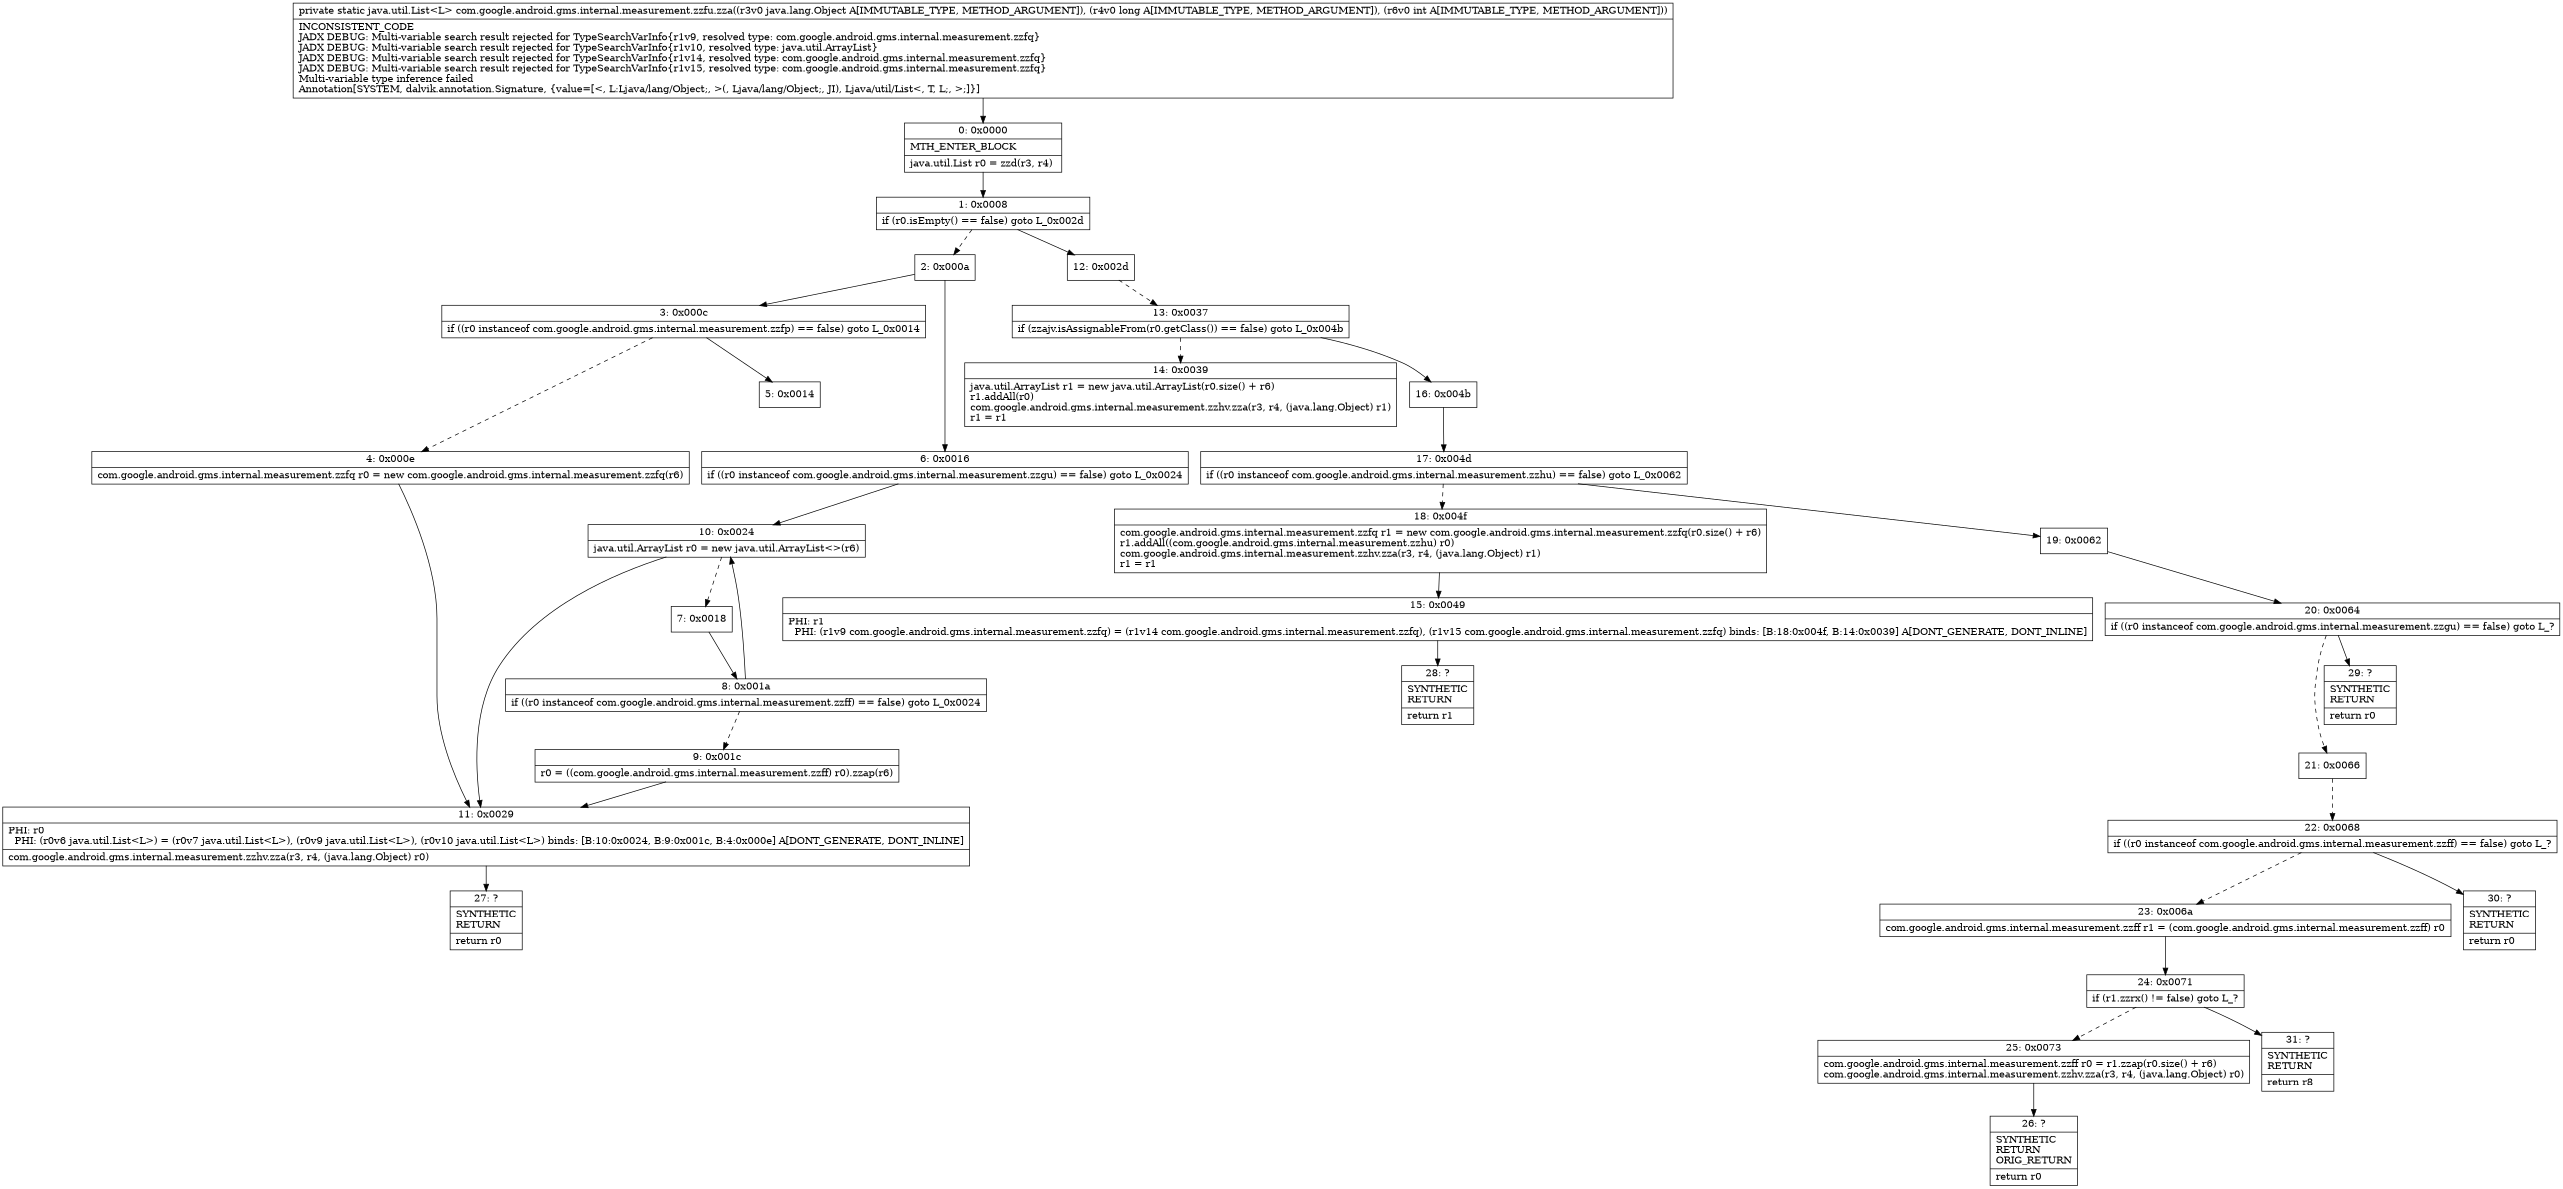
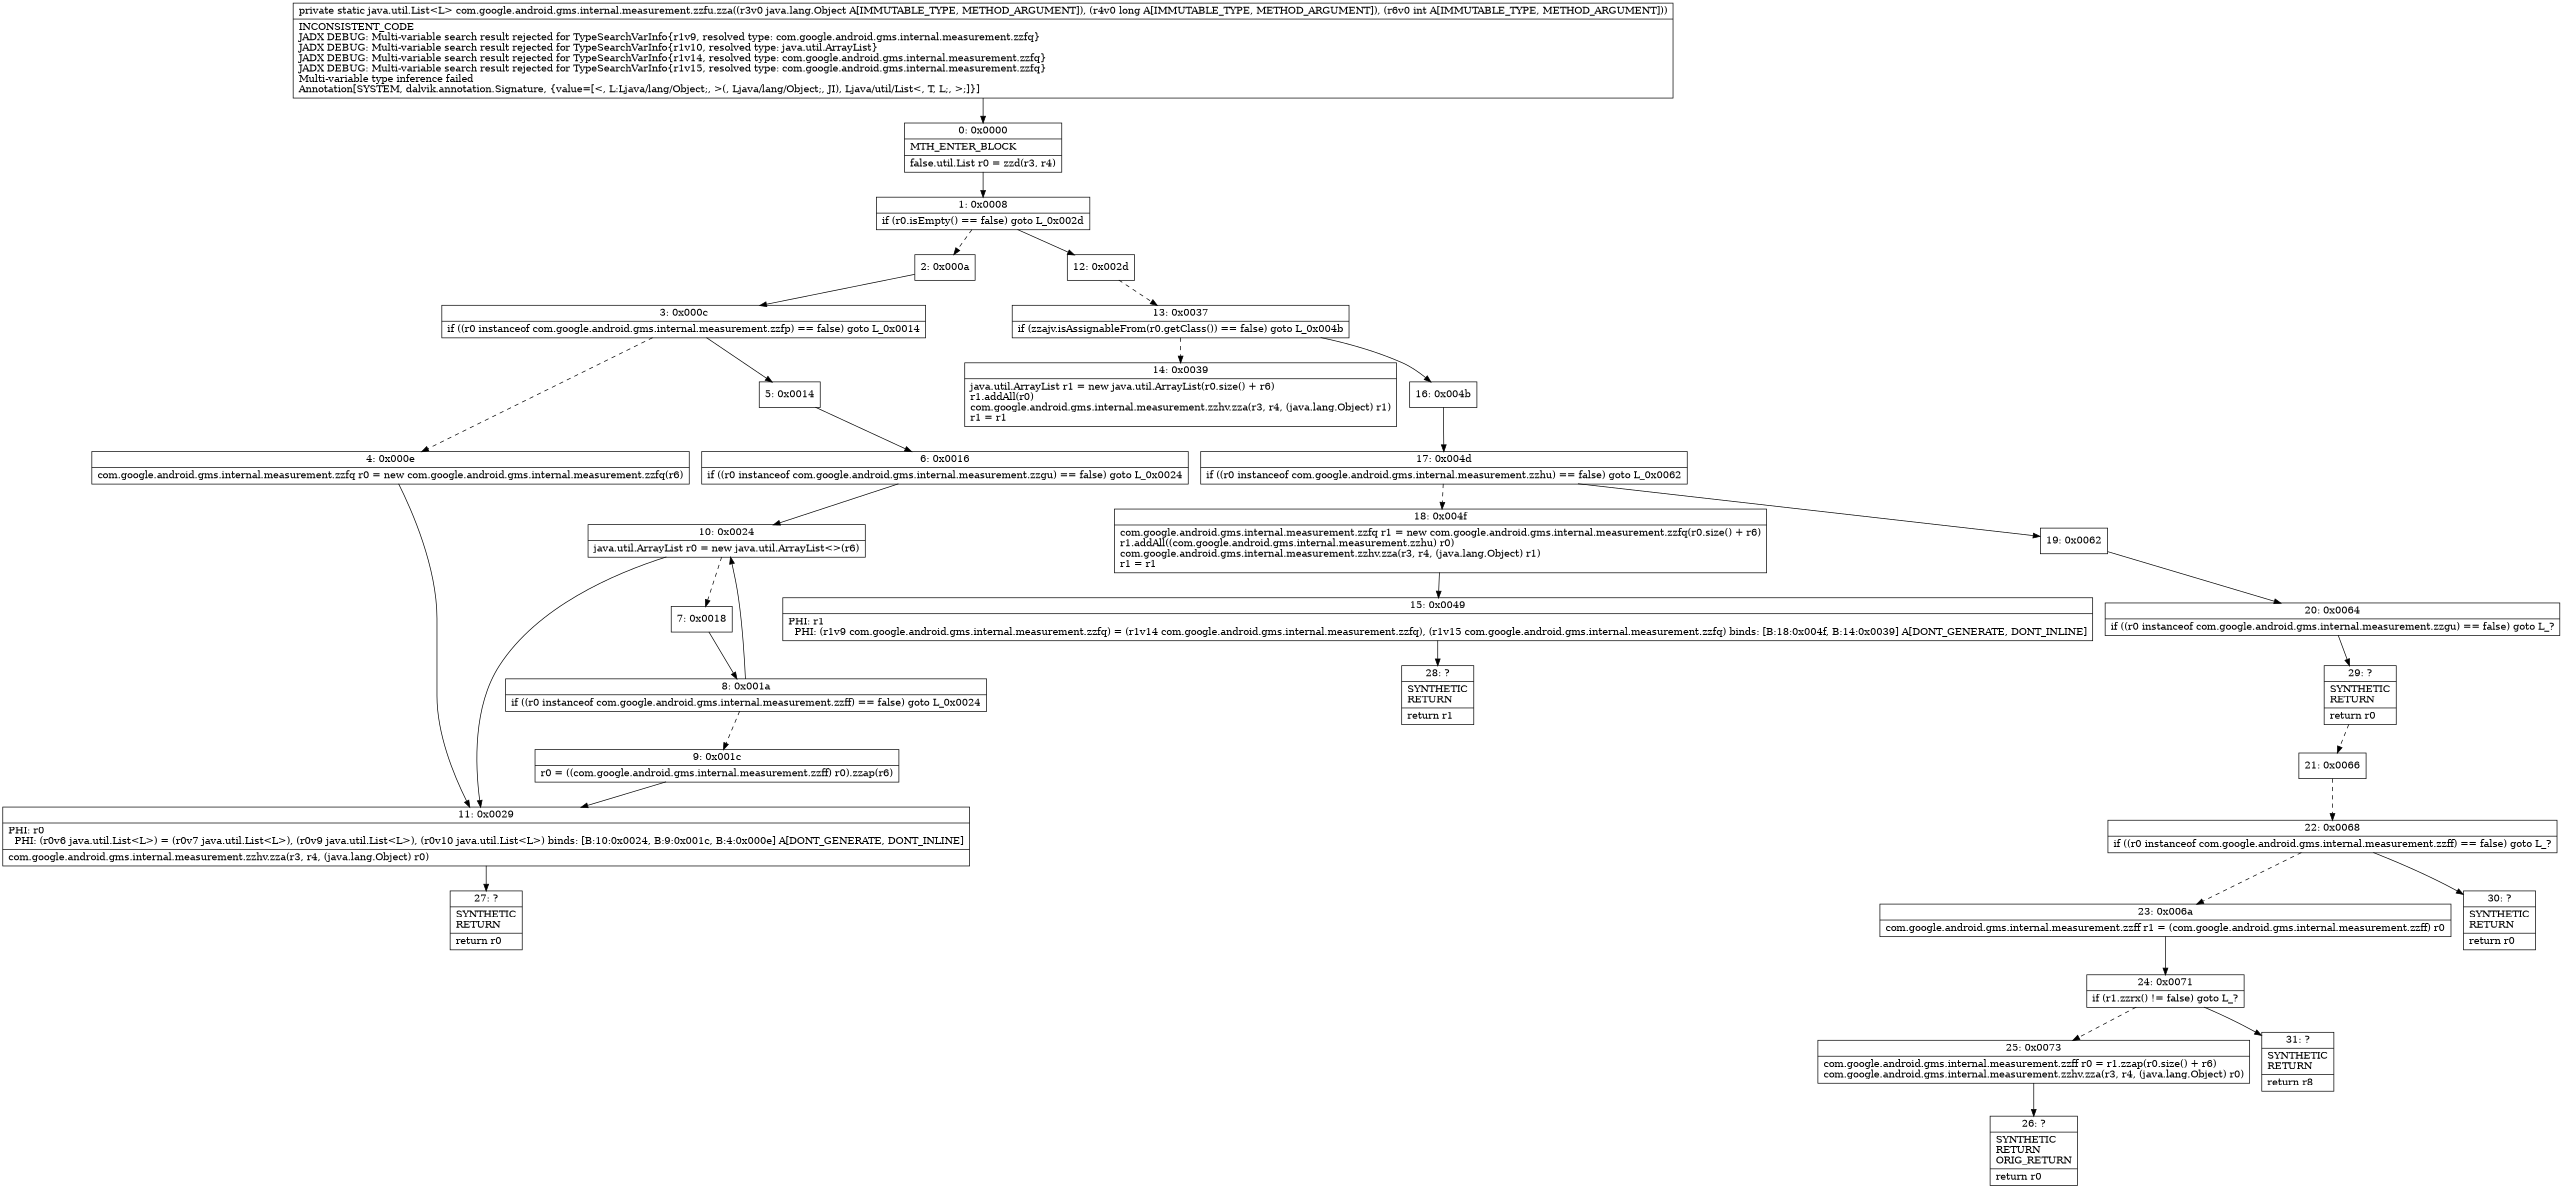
node "0: 0x0000": text "java.util.List r0 = zzd(r3, r4)" -> "false.util.List r0 = zzd(r3, r4)"
edge "2: 0x000a" -> "6: 0x0016": now "5: 0x0014" -> "6: 0x0016"
edge "20: 0x0064" -> "21: 0x0066": now "29: ?" -> "21: 0x0066"
